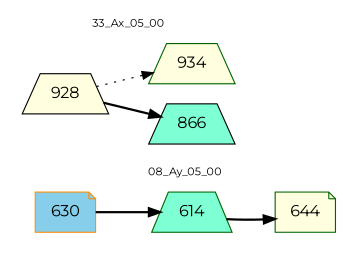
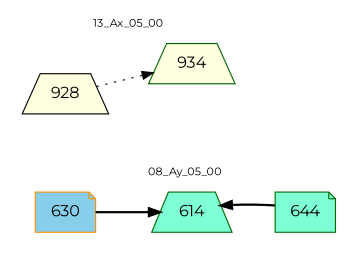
cluster "33_Ax_05_00": label "33_Ax_05_00" -> "13_Ax_05_00"
node "866": removed
node "644": fillcolor lightyellow -> aquamarine
edge "614" -> "644": reversed
